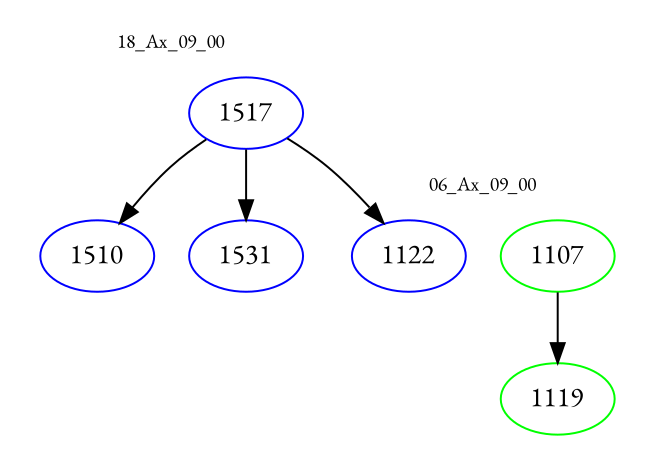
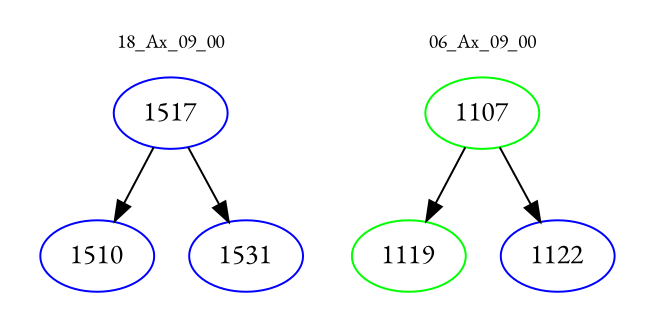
edge "1517" -> "1122": now "1107" -> "1122"
